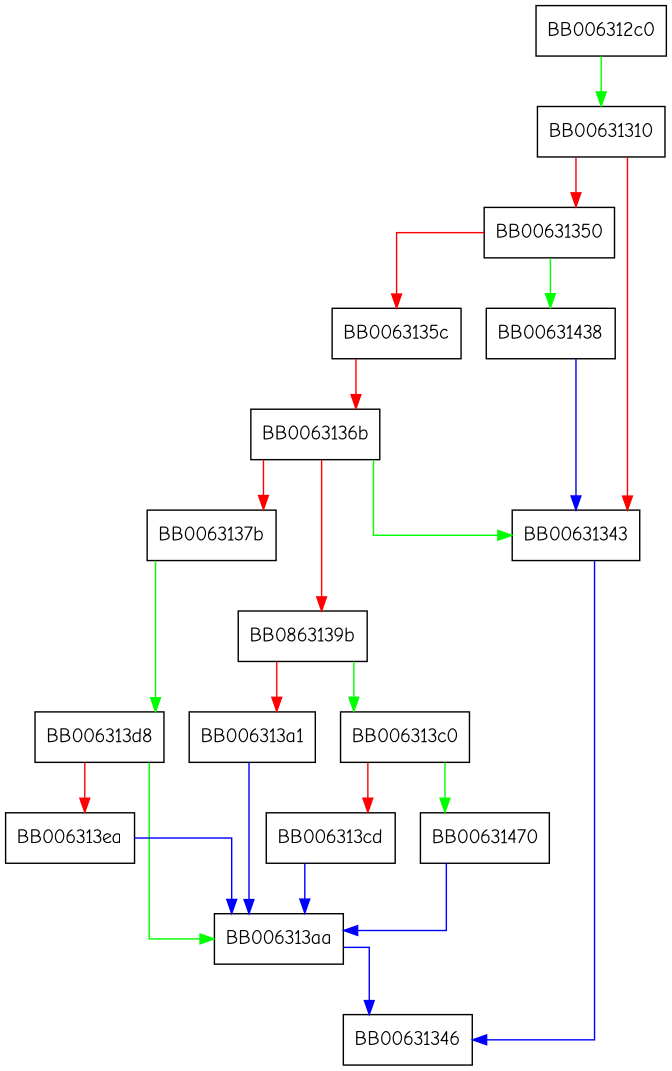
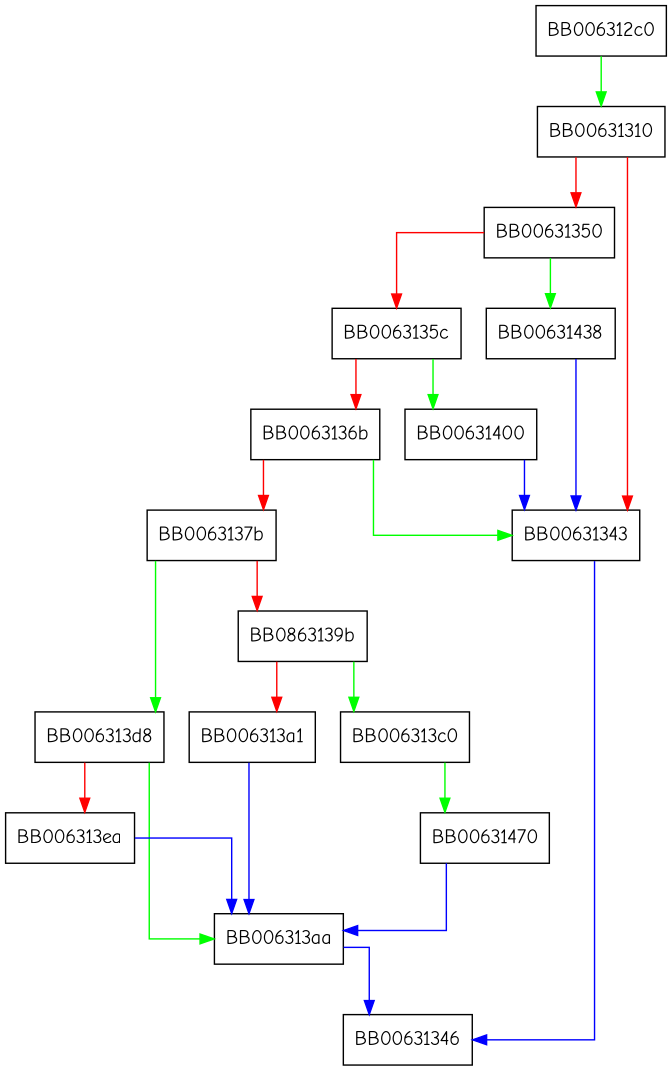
node "BB00631400": added
edge "BB0063136b" -> "BB0863139b": now "BB0063137b" -> "BB0863139b"
node "BB006313cd": removed
